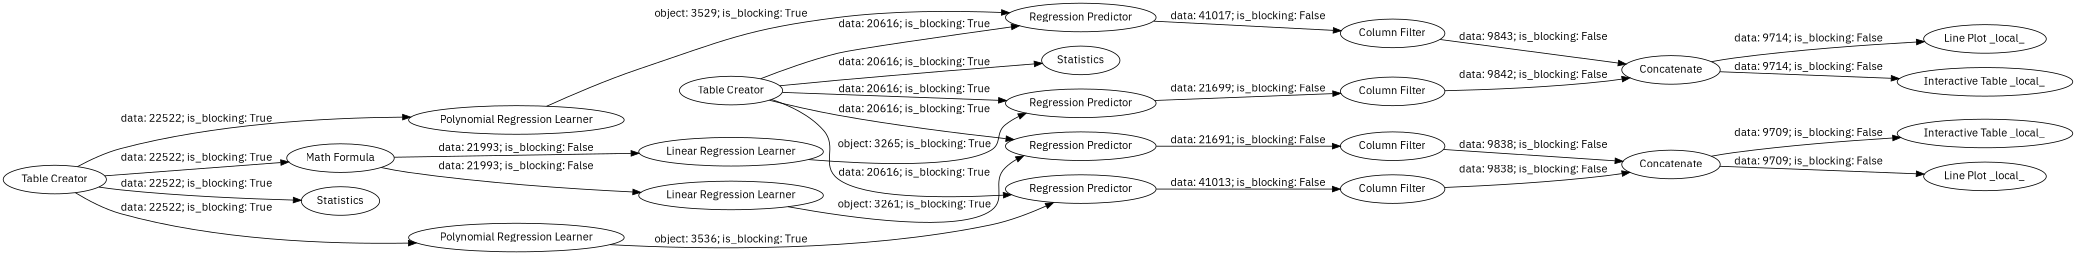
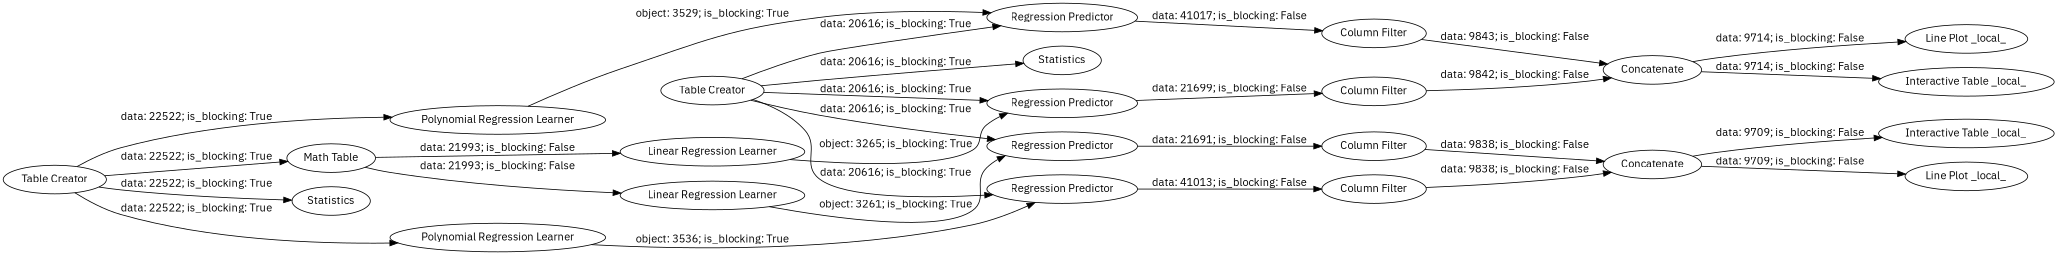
node "Math Formula": label "Math Formula" -> "Math Table"
